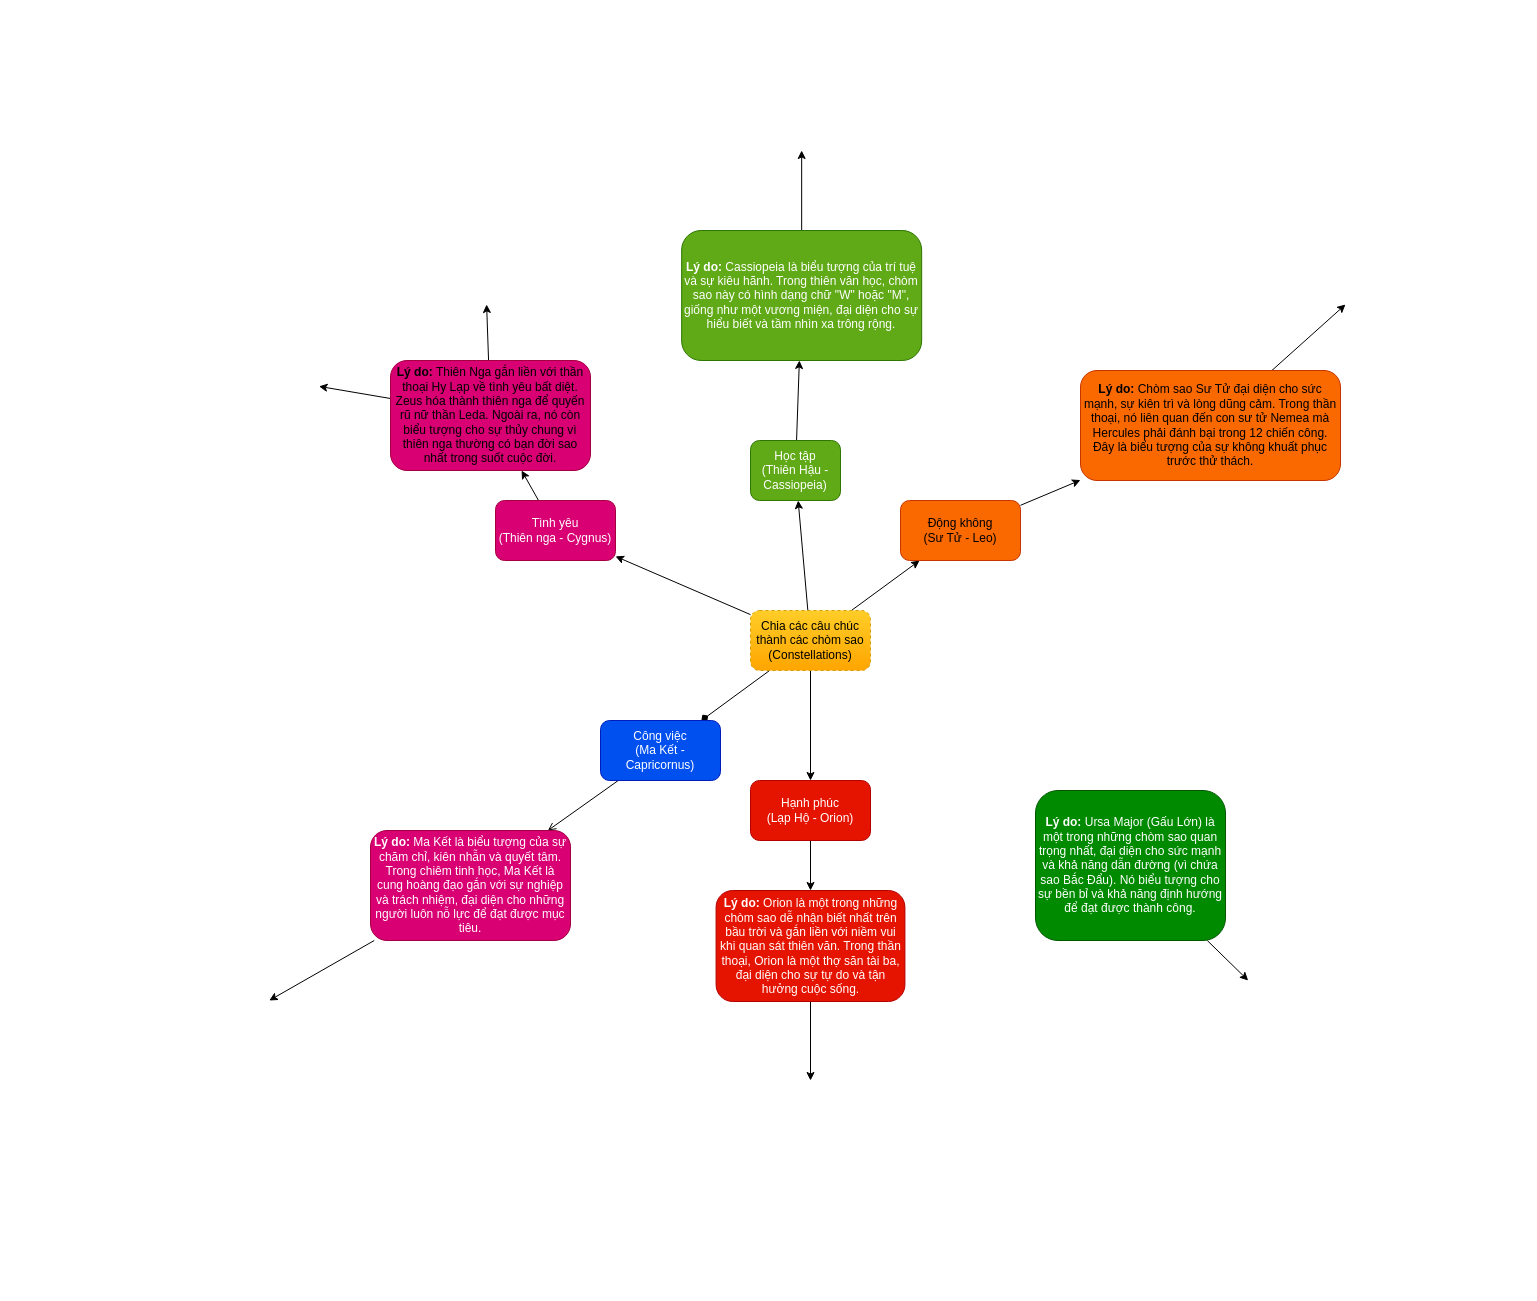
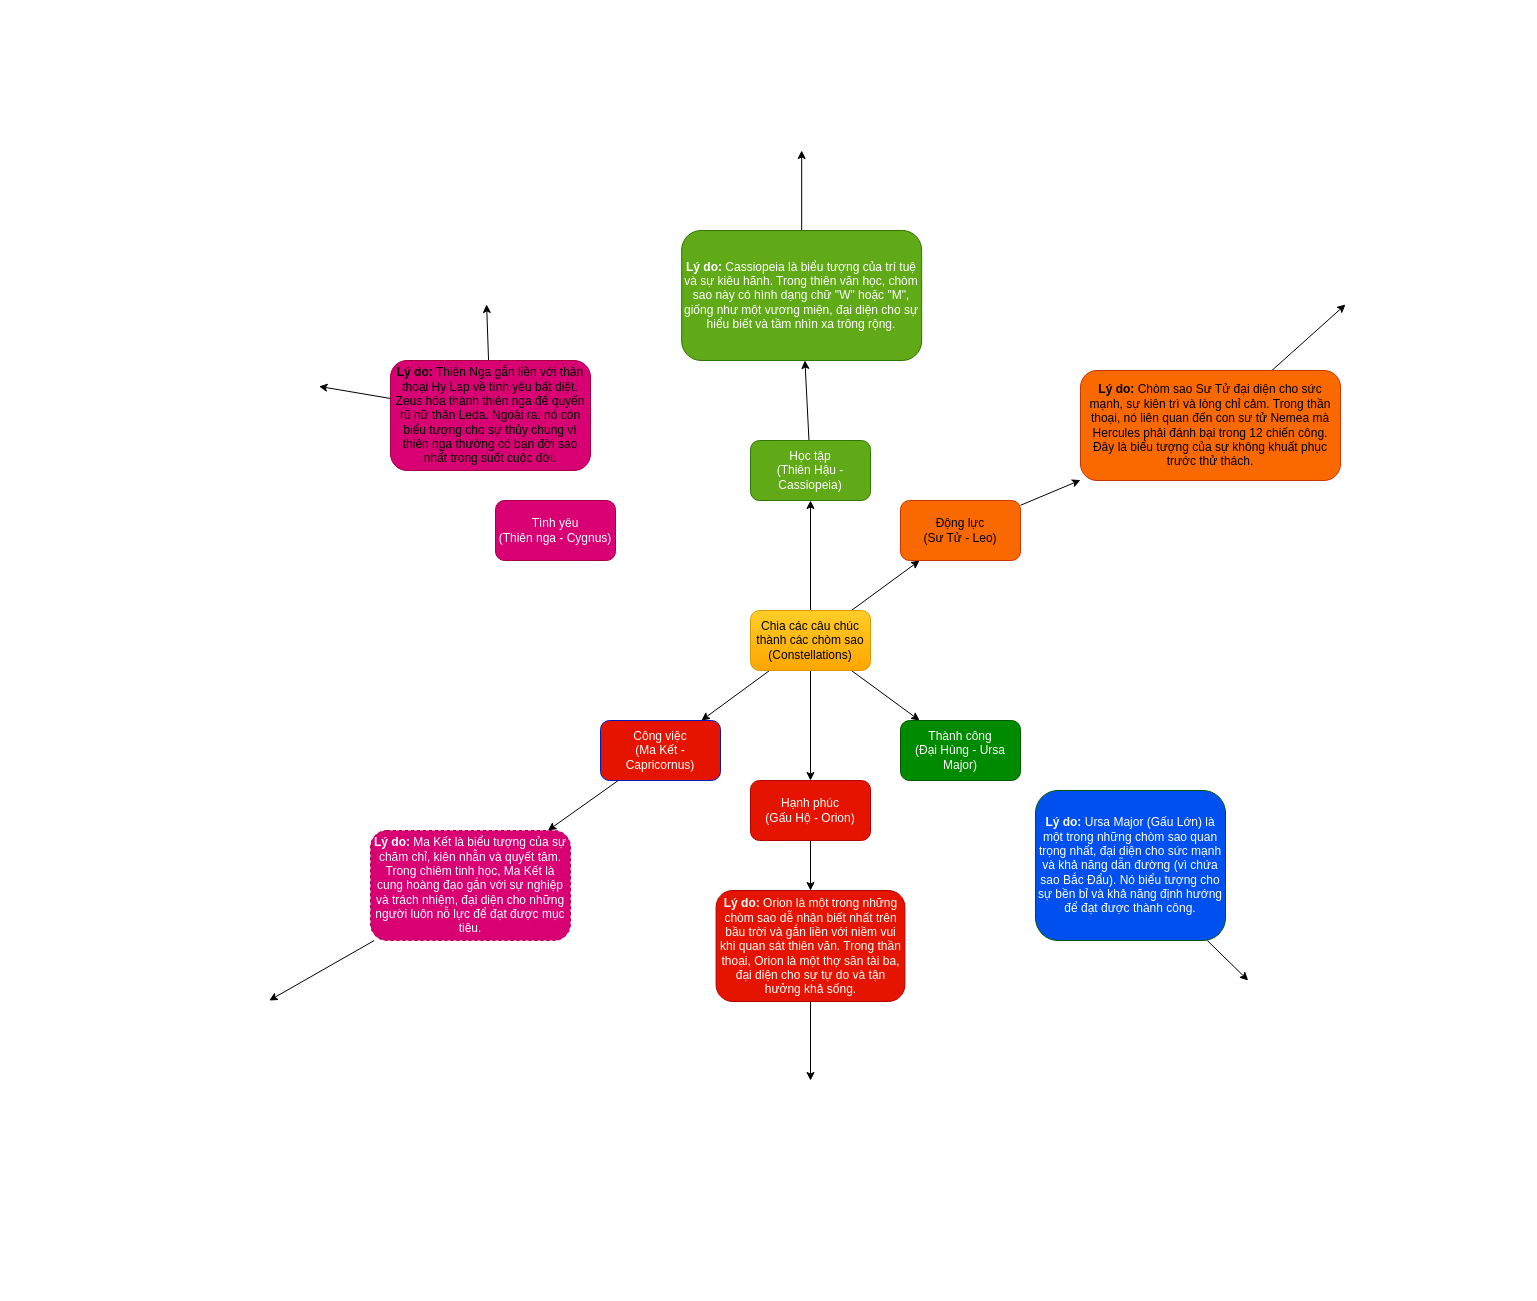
node "Lý do: Chòm sao Sư Tử đại diện cho sức mạnh, sự kiên trì và lòng dũng cảm. Trong thần thoại, nó liên quan đến con sư tử Nemea mà Hercules phải đánh bại trong 12 chiến công. Đây là biểu tượng của sự không khuất phục trước thử thách.": label "Lý do: Chòm sao Sư Tử đại diện cho sức mạnh, sự kiên trì và lòng dũng cảm. Trong thần thoại, nó liên quan đến con sư tử Nemea mà Hercules phải đánh bại trong 12 chiến công. Đây là biểu tượng của sự không khuất phục trước thử thách." -> "Lý do: Chòm sao Sư Tử đại diện cho sức mạnh, sự kiên trì và lòng chỉ cảm. Trong thần thoại, nó liên quan đến con sư tử Nemea mà Hercules phải đánh bại trong 12 chiến công. Đây là biểu tượng của sự không khuất phục trước thử thách."
node "Học tập (Thiên Hậu - Cassiopeia)": size 90x60 -> 120x60
edge "Tình yêu (Thiên nga - Cygnus)" -> "Lý do: Thiên Nga gắn liền với thần thoại Hy Lạp về tình yêu bất diệt. Zeus hóa thành thiên nga để quyến rũ nữ thần Leda. Ngoài ra, nó còn biểu tượng cho sự thủy chung vì thiên nga thường có bạn đời sao nhất trong suốt cuộc đời.": removed
node "Động không (Sư Tử - Leo)": label "Động không (Sư Tử - Leo)" -> "Động lực (Sư Tử - Leo)"
edge "Chia các câu chúc thành các chòm sao (Constellations)" -> "Tình yêu (Thiên nga - Cygnus)": removed
node "Chia các câu chúc thành các chòm sao (Constellations)": style dashed -> solid
edge "Chia các câu chúc thành các chòm sao (Constellations)" -> "Thành công (Đại Hùng - Ursa Major)": added
edge "Chia các câu chúc thành các chòm sao (Constellations)" -> "Công việc (Ma Kết - Capricornus)": arrowhead diamond -> classic
node "Công việc (Ma Kết - Capricornus)": fillcolor #0050ef -> #e51400
node "Thành công (Đại Hùng - Ursa Major)": added
node "Hạnh phúc (Lạp Hộ - Orion)": label "Hạnh phúc (Lạp Hộ - Orion)" -> "Hạnh phúc (Gấu Hộ - Orion)"
edge "Công việc (Ma Kết - Capricornus)" -> "Lý do: Ma Kết là biểu tượng của sự chăm chỉ, kiên nhẫn và quyết tâm. Trong chiêm tinh học, Ma Kết là cung hoàng đạo gắn với sự nghiệp và trách nhiệm, đại diện cho những người luôn nỗ lực để đạt được mục tiêu.": arrowhead open -> classic
node "Lý do: Ursa Major (Gấu Lớn) là một trong những chòm sao quan trọng nhất, đại diện cho sức mạnh và khả năng dẫn đường (vì chứa sao Bắc Đẩu). Nó biểu tượng cho sự bền bỉ và khả năng định hướng để đạt được thành công.": fillcolor #008a00 -> #0050ef
node "Lý do: Ma Kết là biểu tượng của sự chăm chỉ, kiên nhẫn và quyết tâm. Trong chiêm tinh học, Ma Kết là cung hoàng đạo gắn với sự nghiệp và trách nhiệm, đại diện cho những người luôn nỗ lực để đạt được mục tiêu.": style solid -> dashed
node "Lý do: Orion là một trong những chòm sao dễ nhận biết nhất trên bầu trời và gắn liền với niềm vui khi quan sát thiên văn. Trong thần thoại, Orion là một thợ săn tài ba, đại diện cho sự tự do và tận hưởng cuộc sống.": label "Lý do: Orion là một trong những chòm sao dễ nhận biết nhất trên bầu trời và gắn liền với niềm vui khi quan sát thiên văn. Trong thần thoại, Orion là một thợ săn tài ba, đại diện cho sự tự do và tận hưởng cuộc sống." -> "Lý do: Orion là một trong những chòm sao dễ nhận biết nhất trên bầu trời và gắn liền với niềm vui khi quan sát thiên văn. Trong thần thoại, Orion là một thợ săn tài ba, đại diện cho sự tự do và tận hưởng khả sống."
